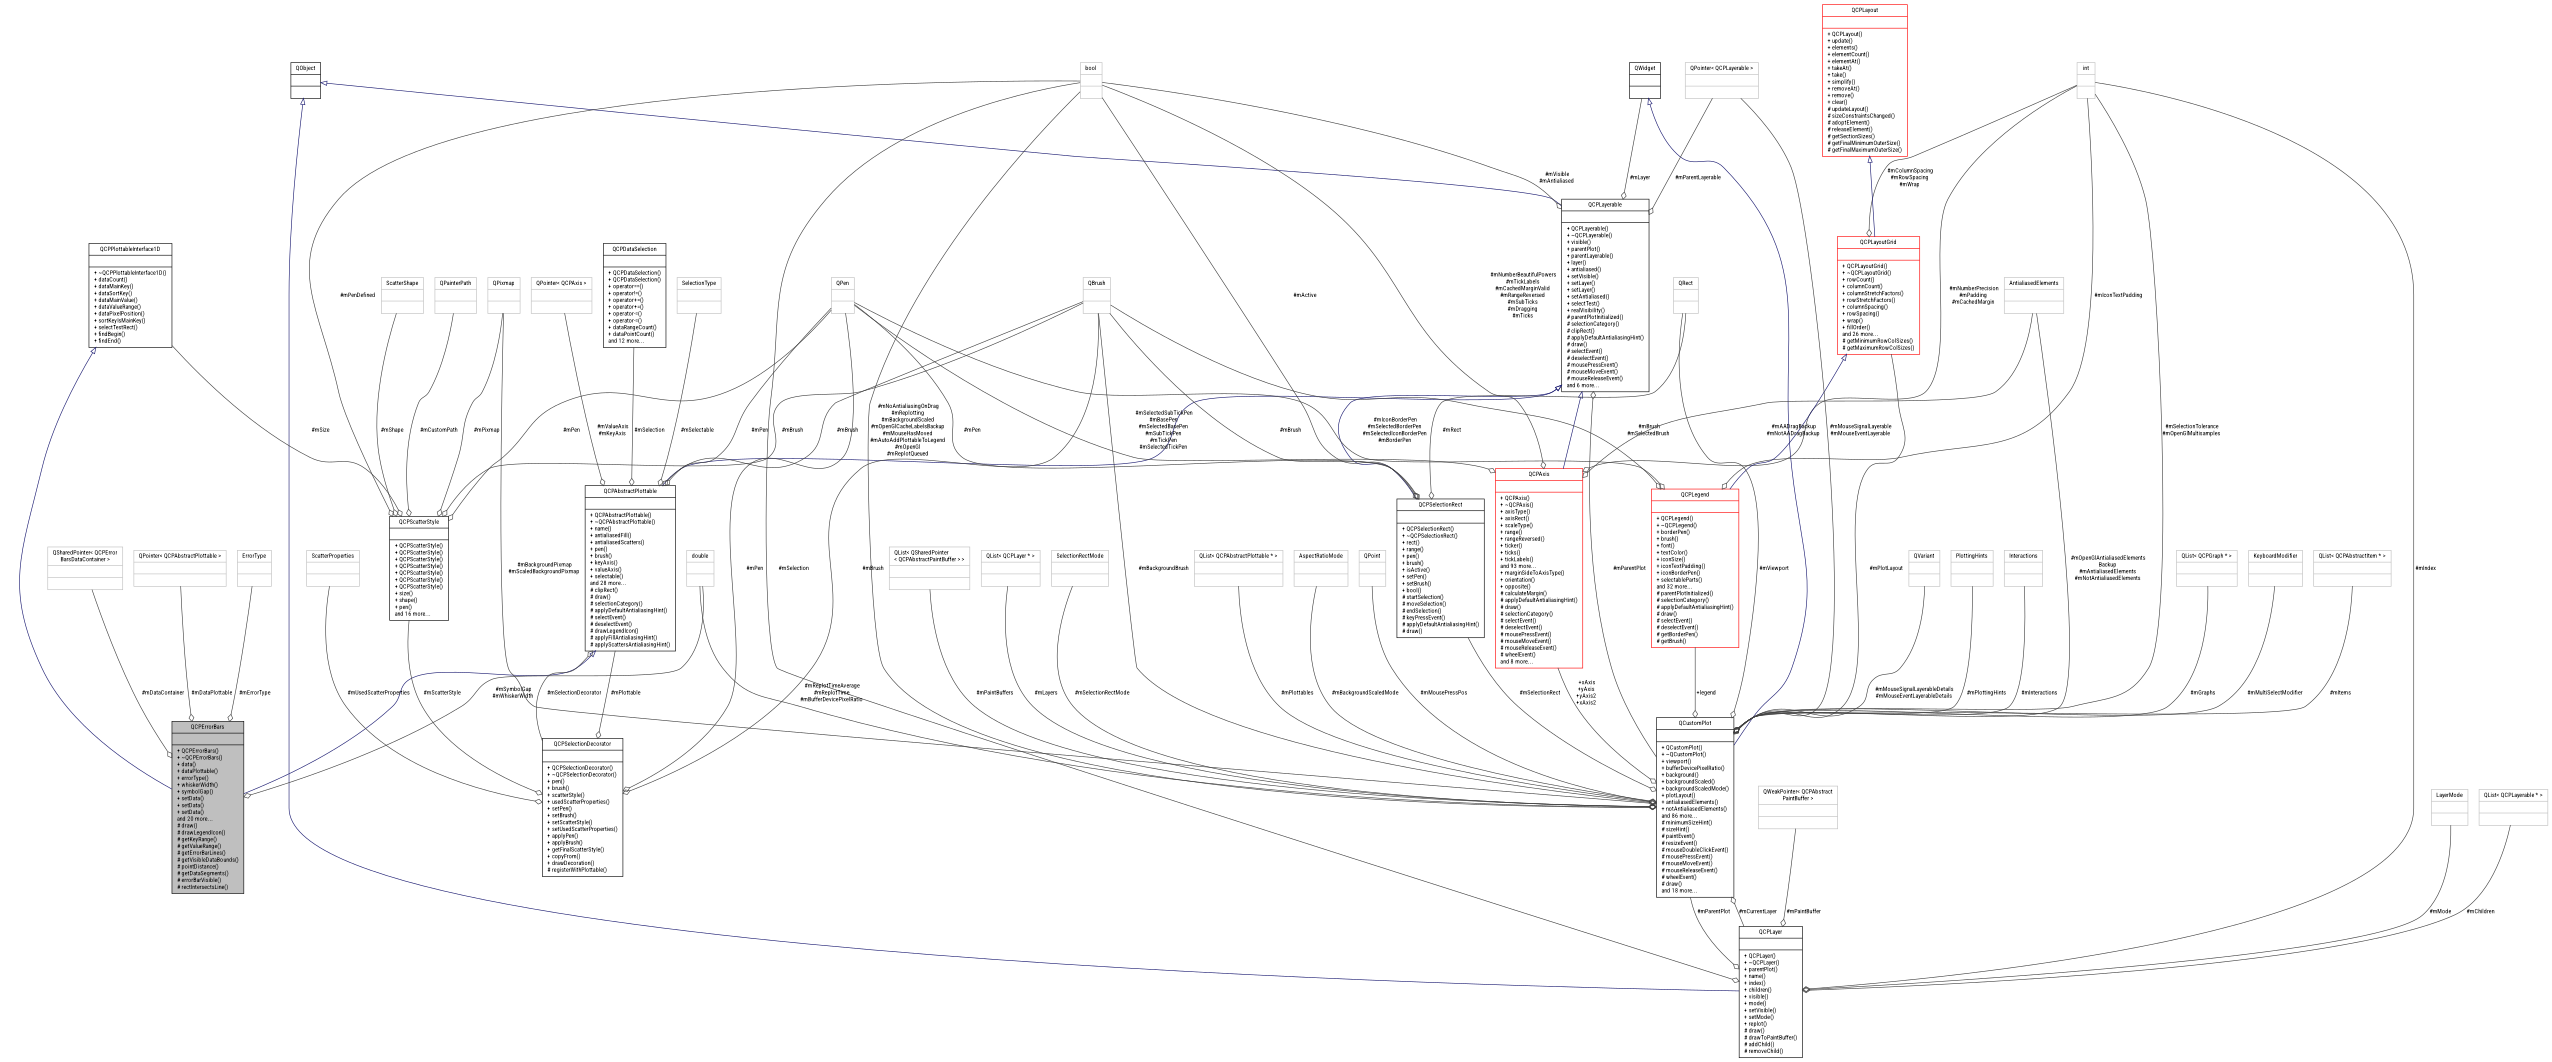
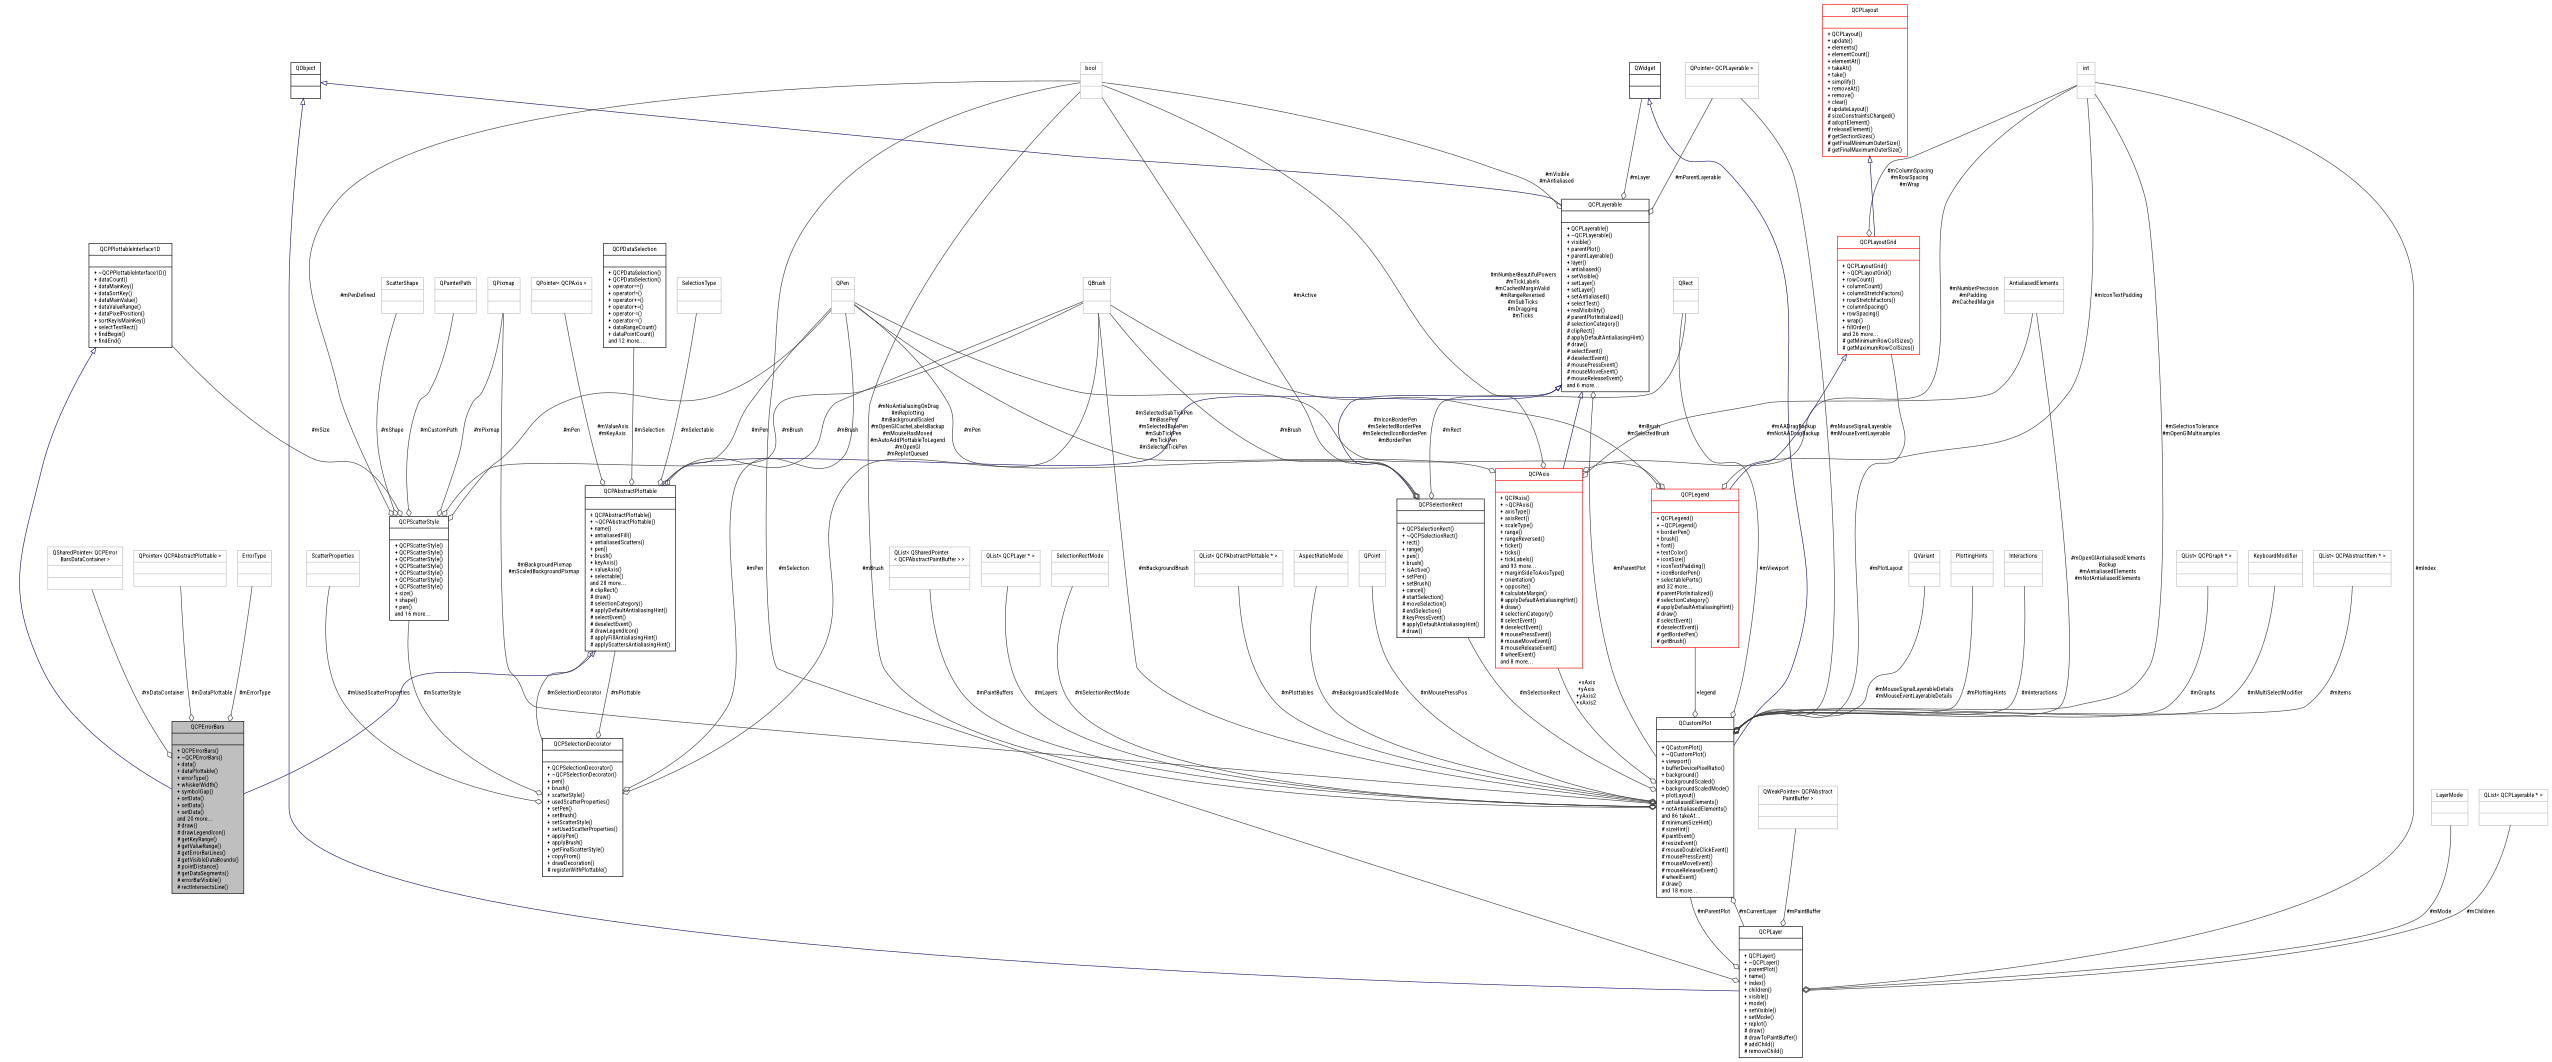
node "double": removed
node "QCPSelectionRect": text "+ bool()" -> "+ cancel()"
node "QCustomPlot": text "and 86 more..." -> "and 86 takeAt..."
